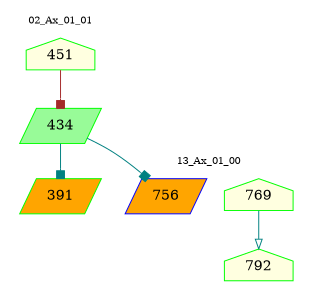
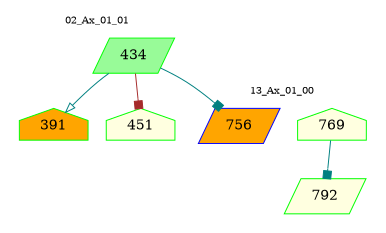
edge "451" -> "434": reversed
edge "434" -> "391": arrowhead box -> onormal
node "391": shape parallelogram -> house
edge "769" -> "792": arrowhead onormal -> box
node "792": shape house -> parallelogram
